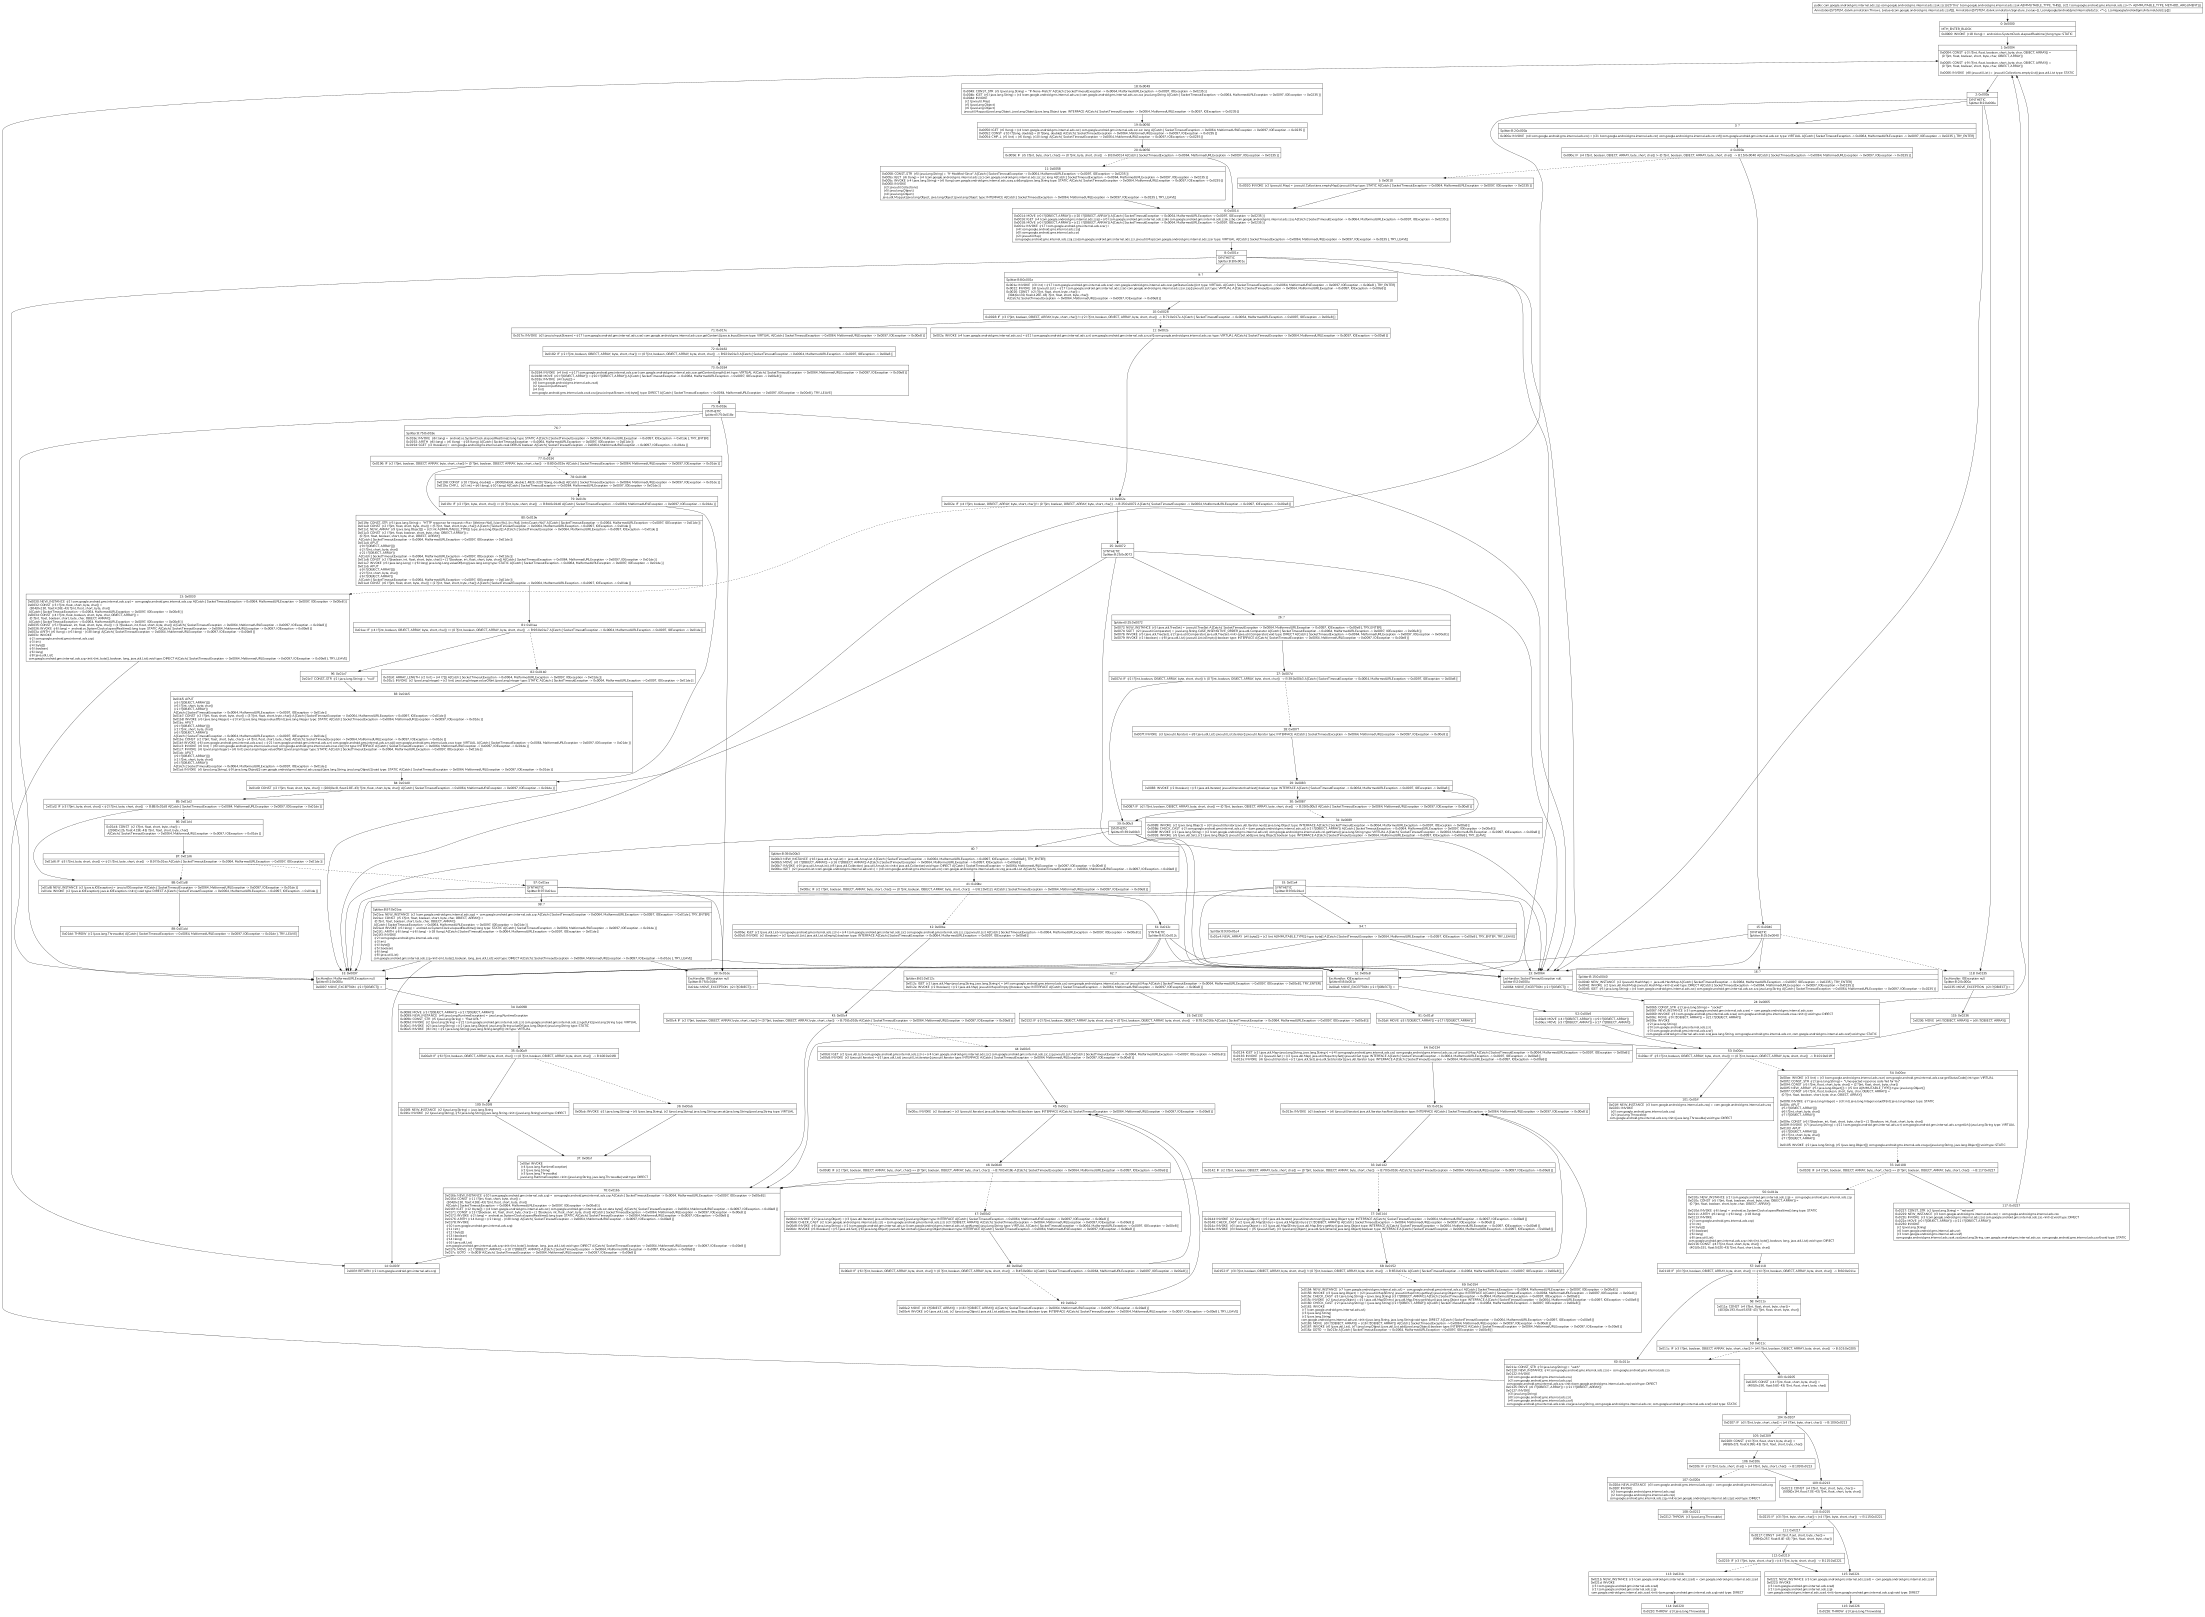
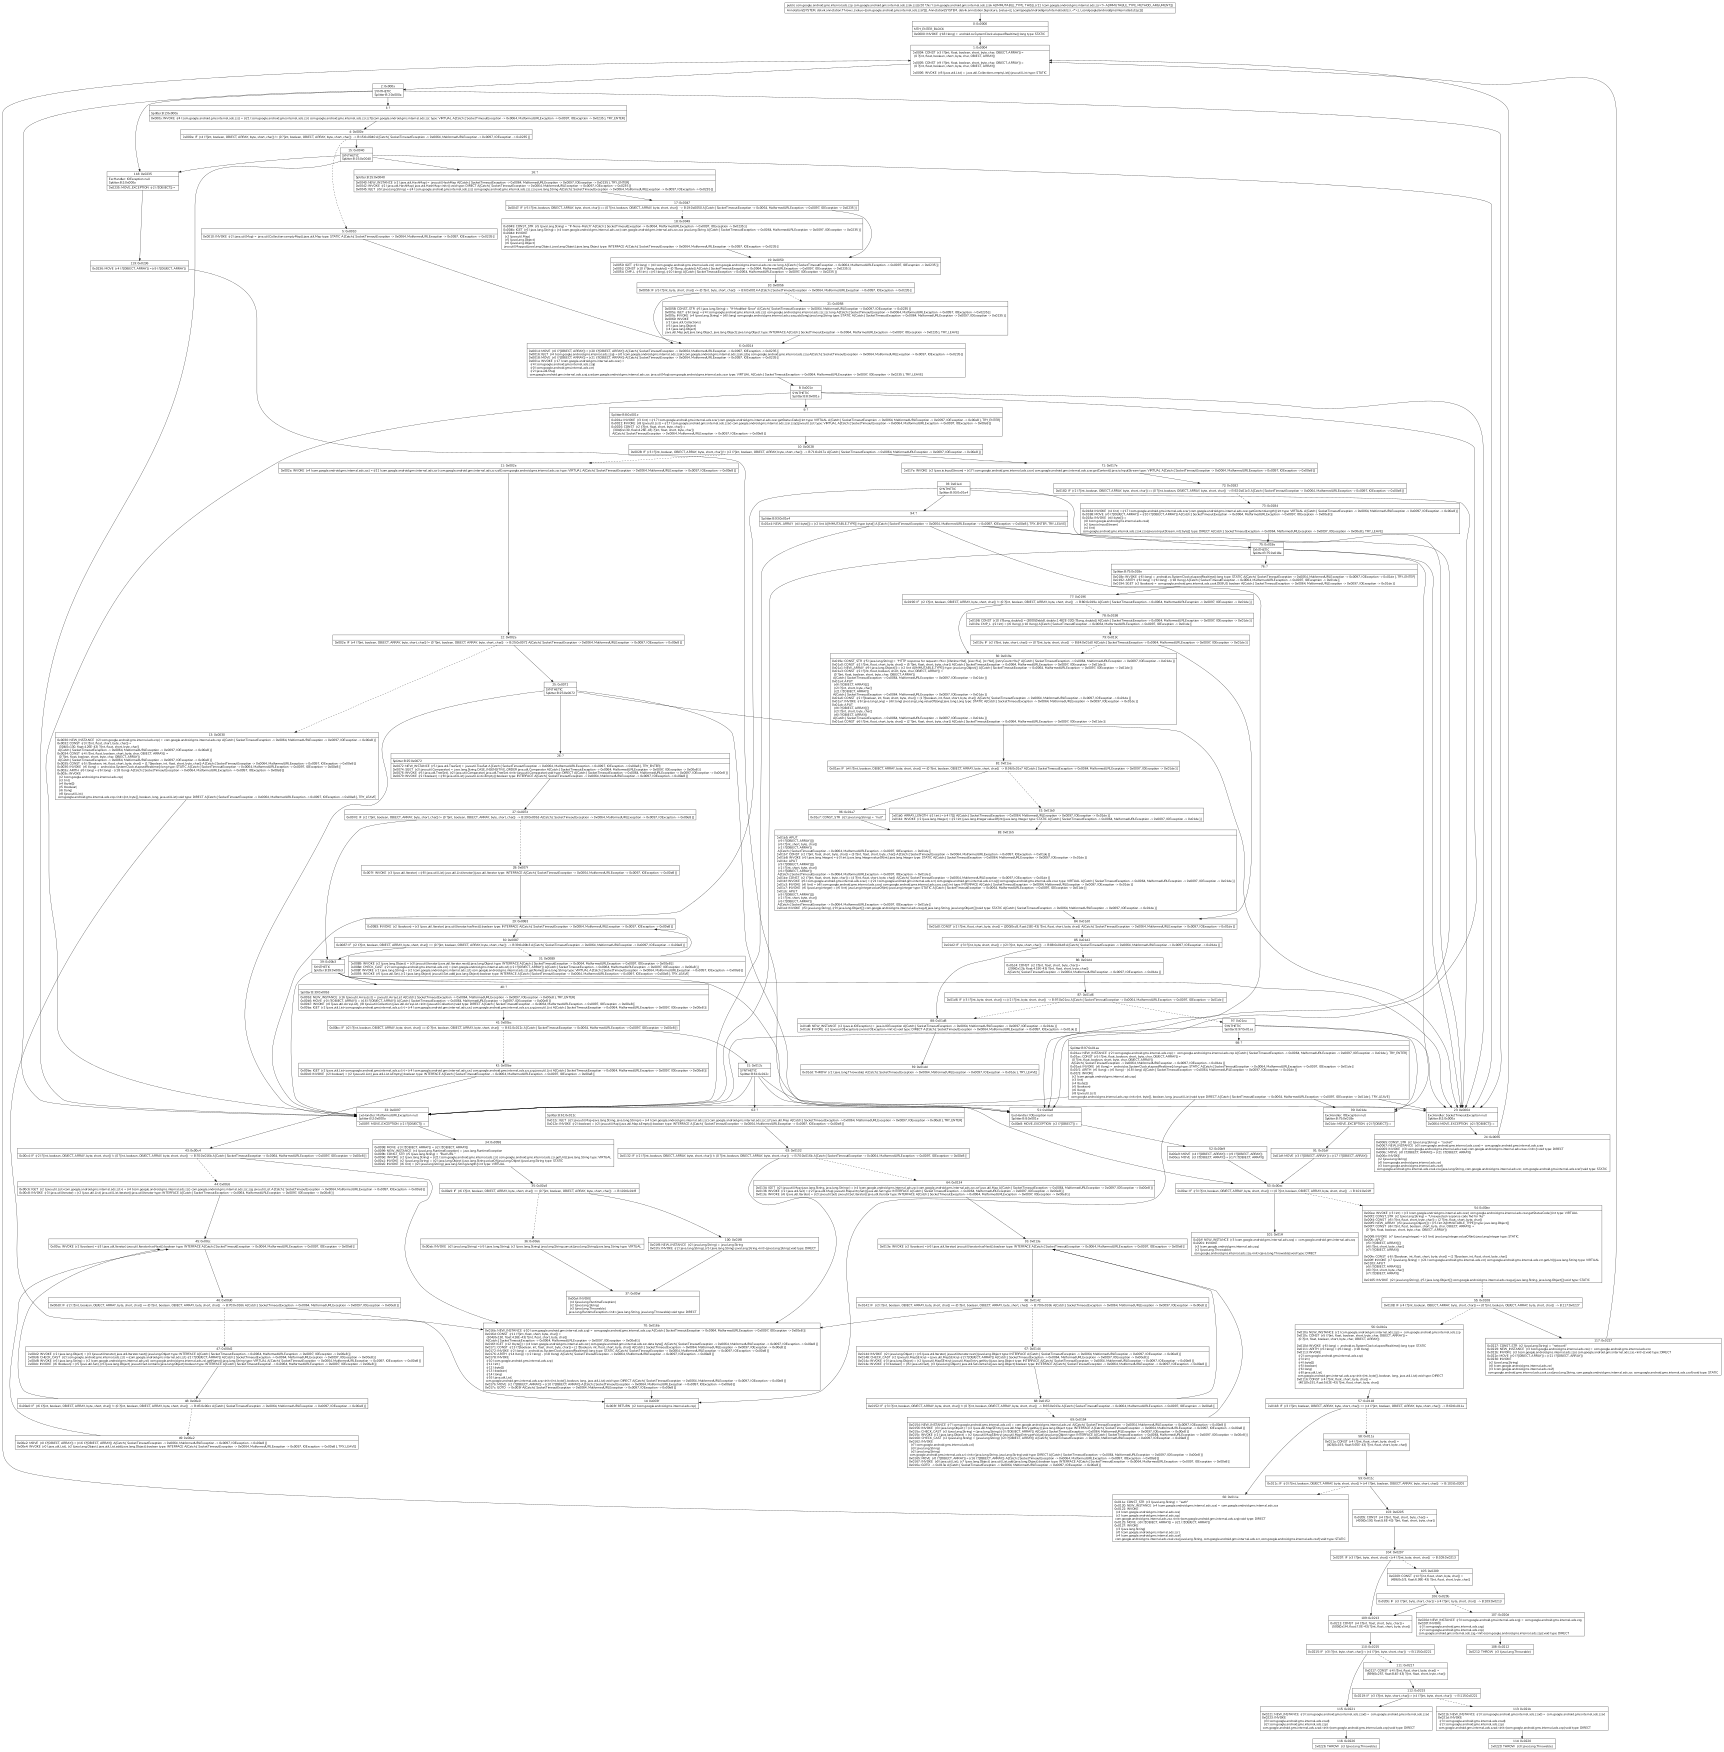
node "17: 0x0047": added
edge "94: ?" -> "75: 0x018e": added
edge "15: 0x0040" -> "118: 0x0235": style dashed -> solid
